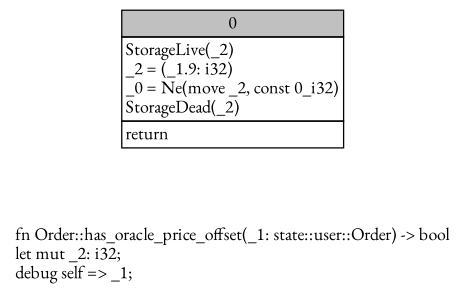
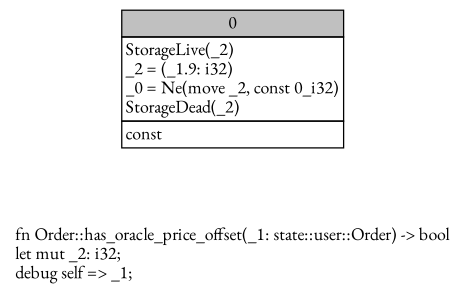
node "0": text "return" -> "const"
